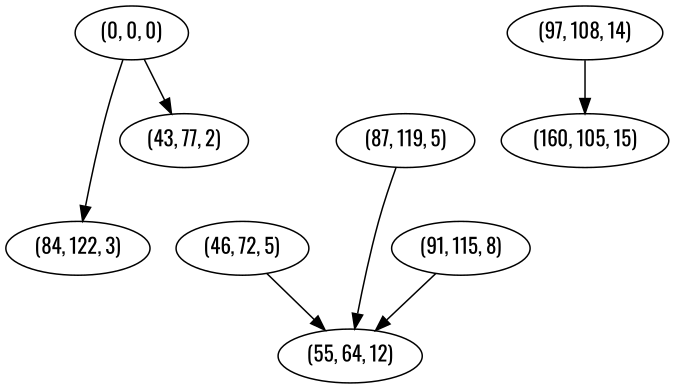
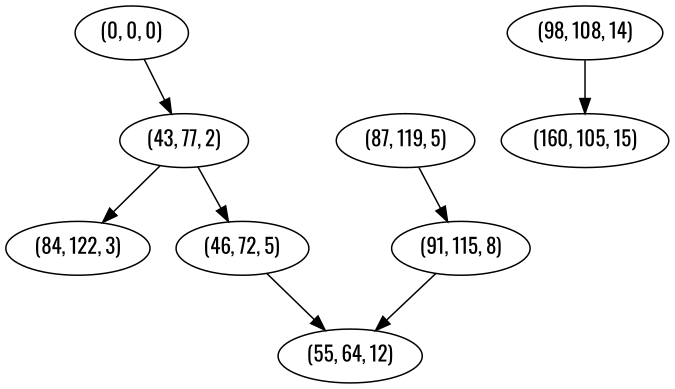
node "(97, 108, 14)": label "(97, 108, 14)" -> "(98, 108, 14)"
edge "(0, 0, 0)" -> "(84, 122, 3)": now "(43, 77, 2)" -> "(84, 122, 3)"
edge "(43, 77, 2)" -> "(46, 72, 5)": added
edge "(87, 119, 5)" -> "(55, 64, 12)": now "(87, 119, 5)" -> "(91, 115, 8)"
